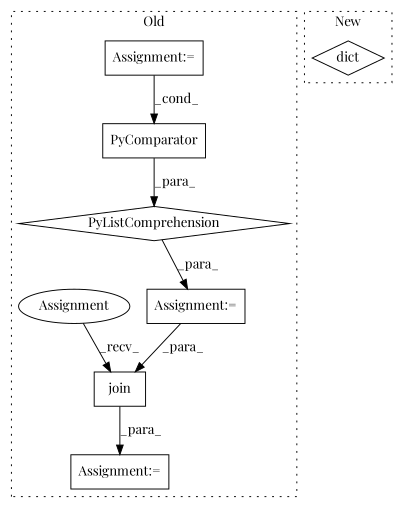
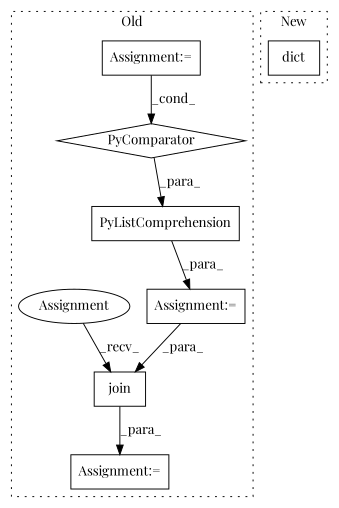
node "dict": shape diamond -> box
node "PyComparator": shape box -> diamond
node "PyListComprehension": shape diamond -> box
